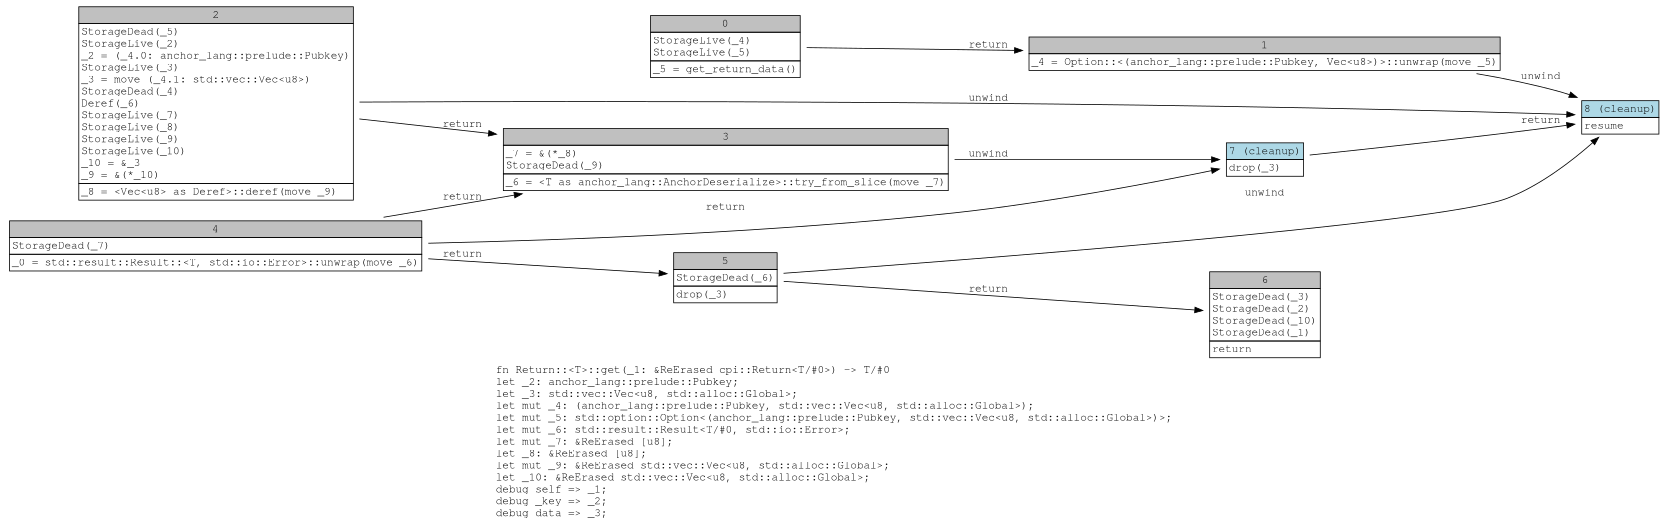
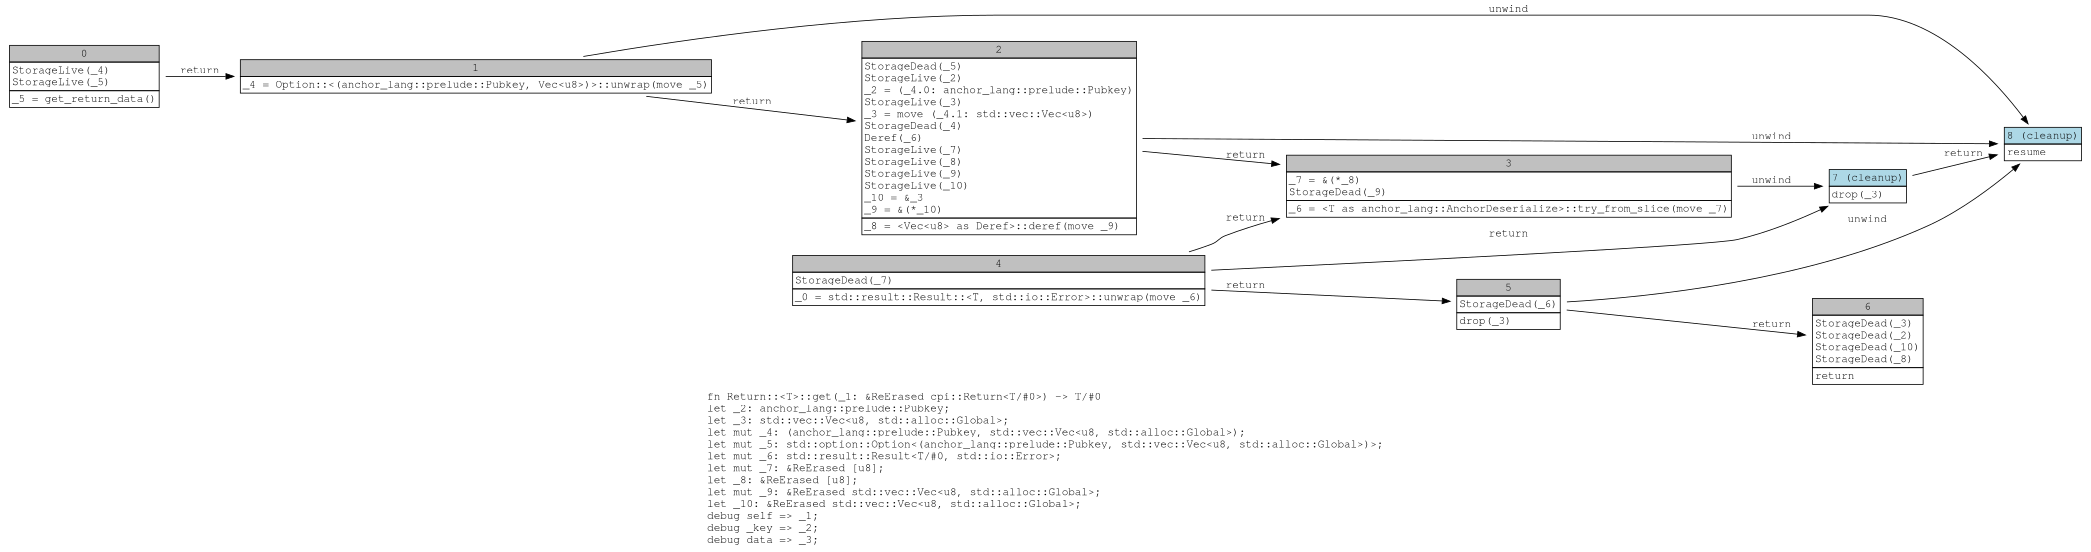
edge "1" -> "2": added, label "return"
node "6": text "StorageDead(_1)" -> "StorageDead(_8)"
